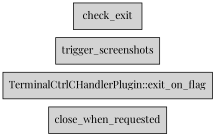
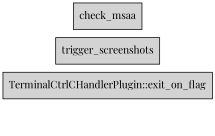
node "check_exit": label "check_exit" -> "check_msaa"
node "close_when_requested": removed
